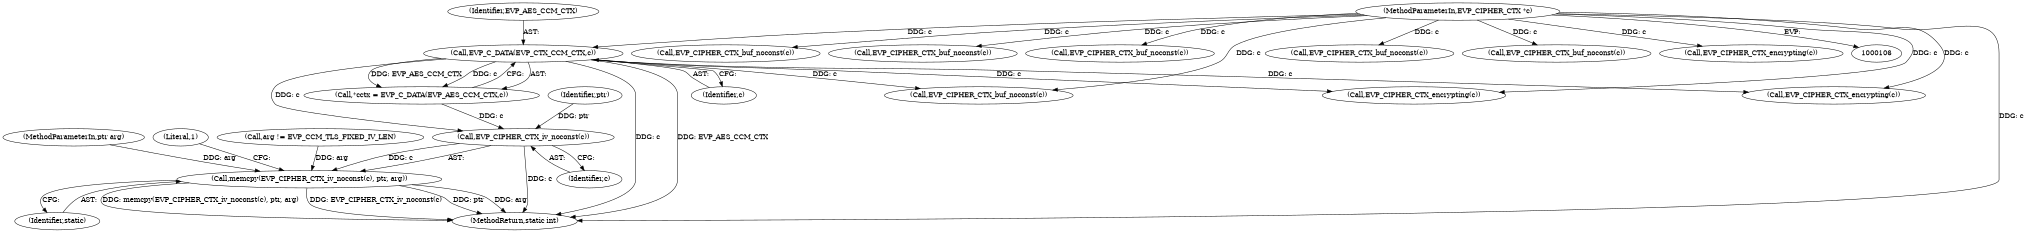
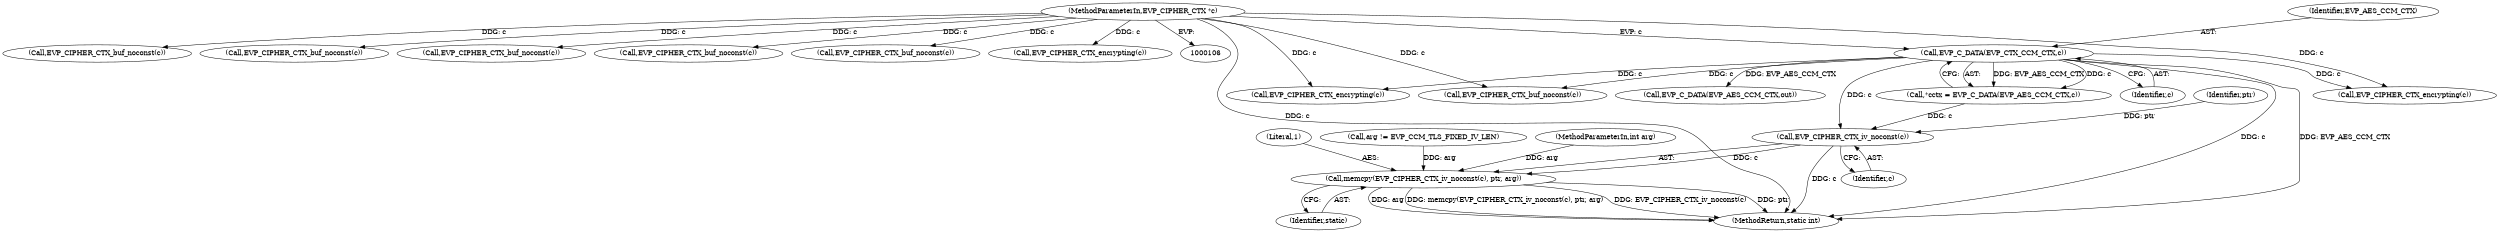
edge "(MethodParameterIn,EVP_CIPHER_CTX *c)" -> "(Call,EVP_C_DATA(EVP_CTX_CCM_CTX,c))": label "DDG: c" -> "EVP: c"
node "(Call,EVP_C_DATA(EVP_AES_CCM_CTX,out))": added
node "(MethodParameterIn,ptr arg)": label "(MethodParameterIn,ptr arg)" -> "(MethodParameterIn,int arg)"
edge "(Literal,1)" -> "(Call,memcpy(EVP_CIPHER_CTX_iv_noconst(c), ptr, arg))": label "CFG: " -> "AES: "
